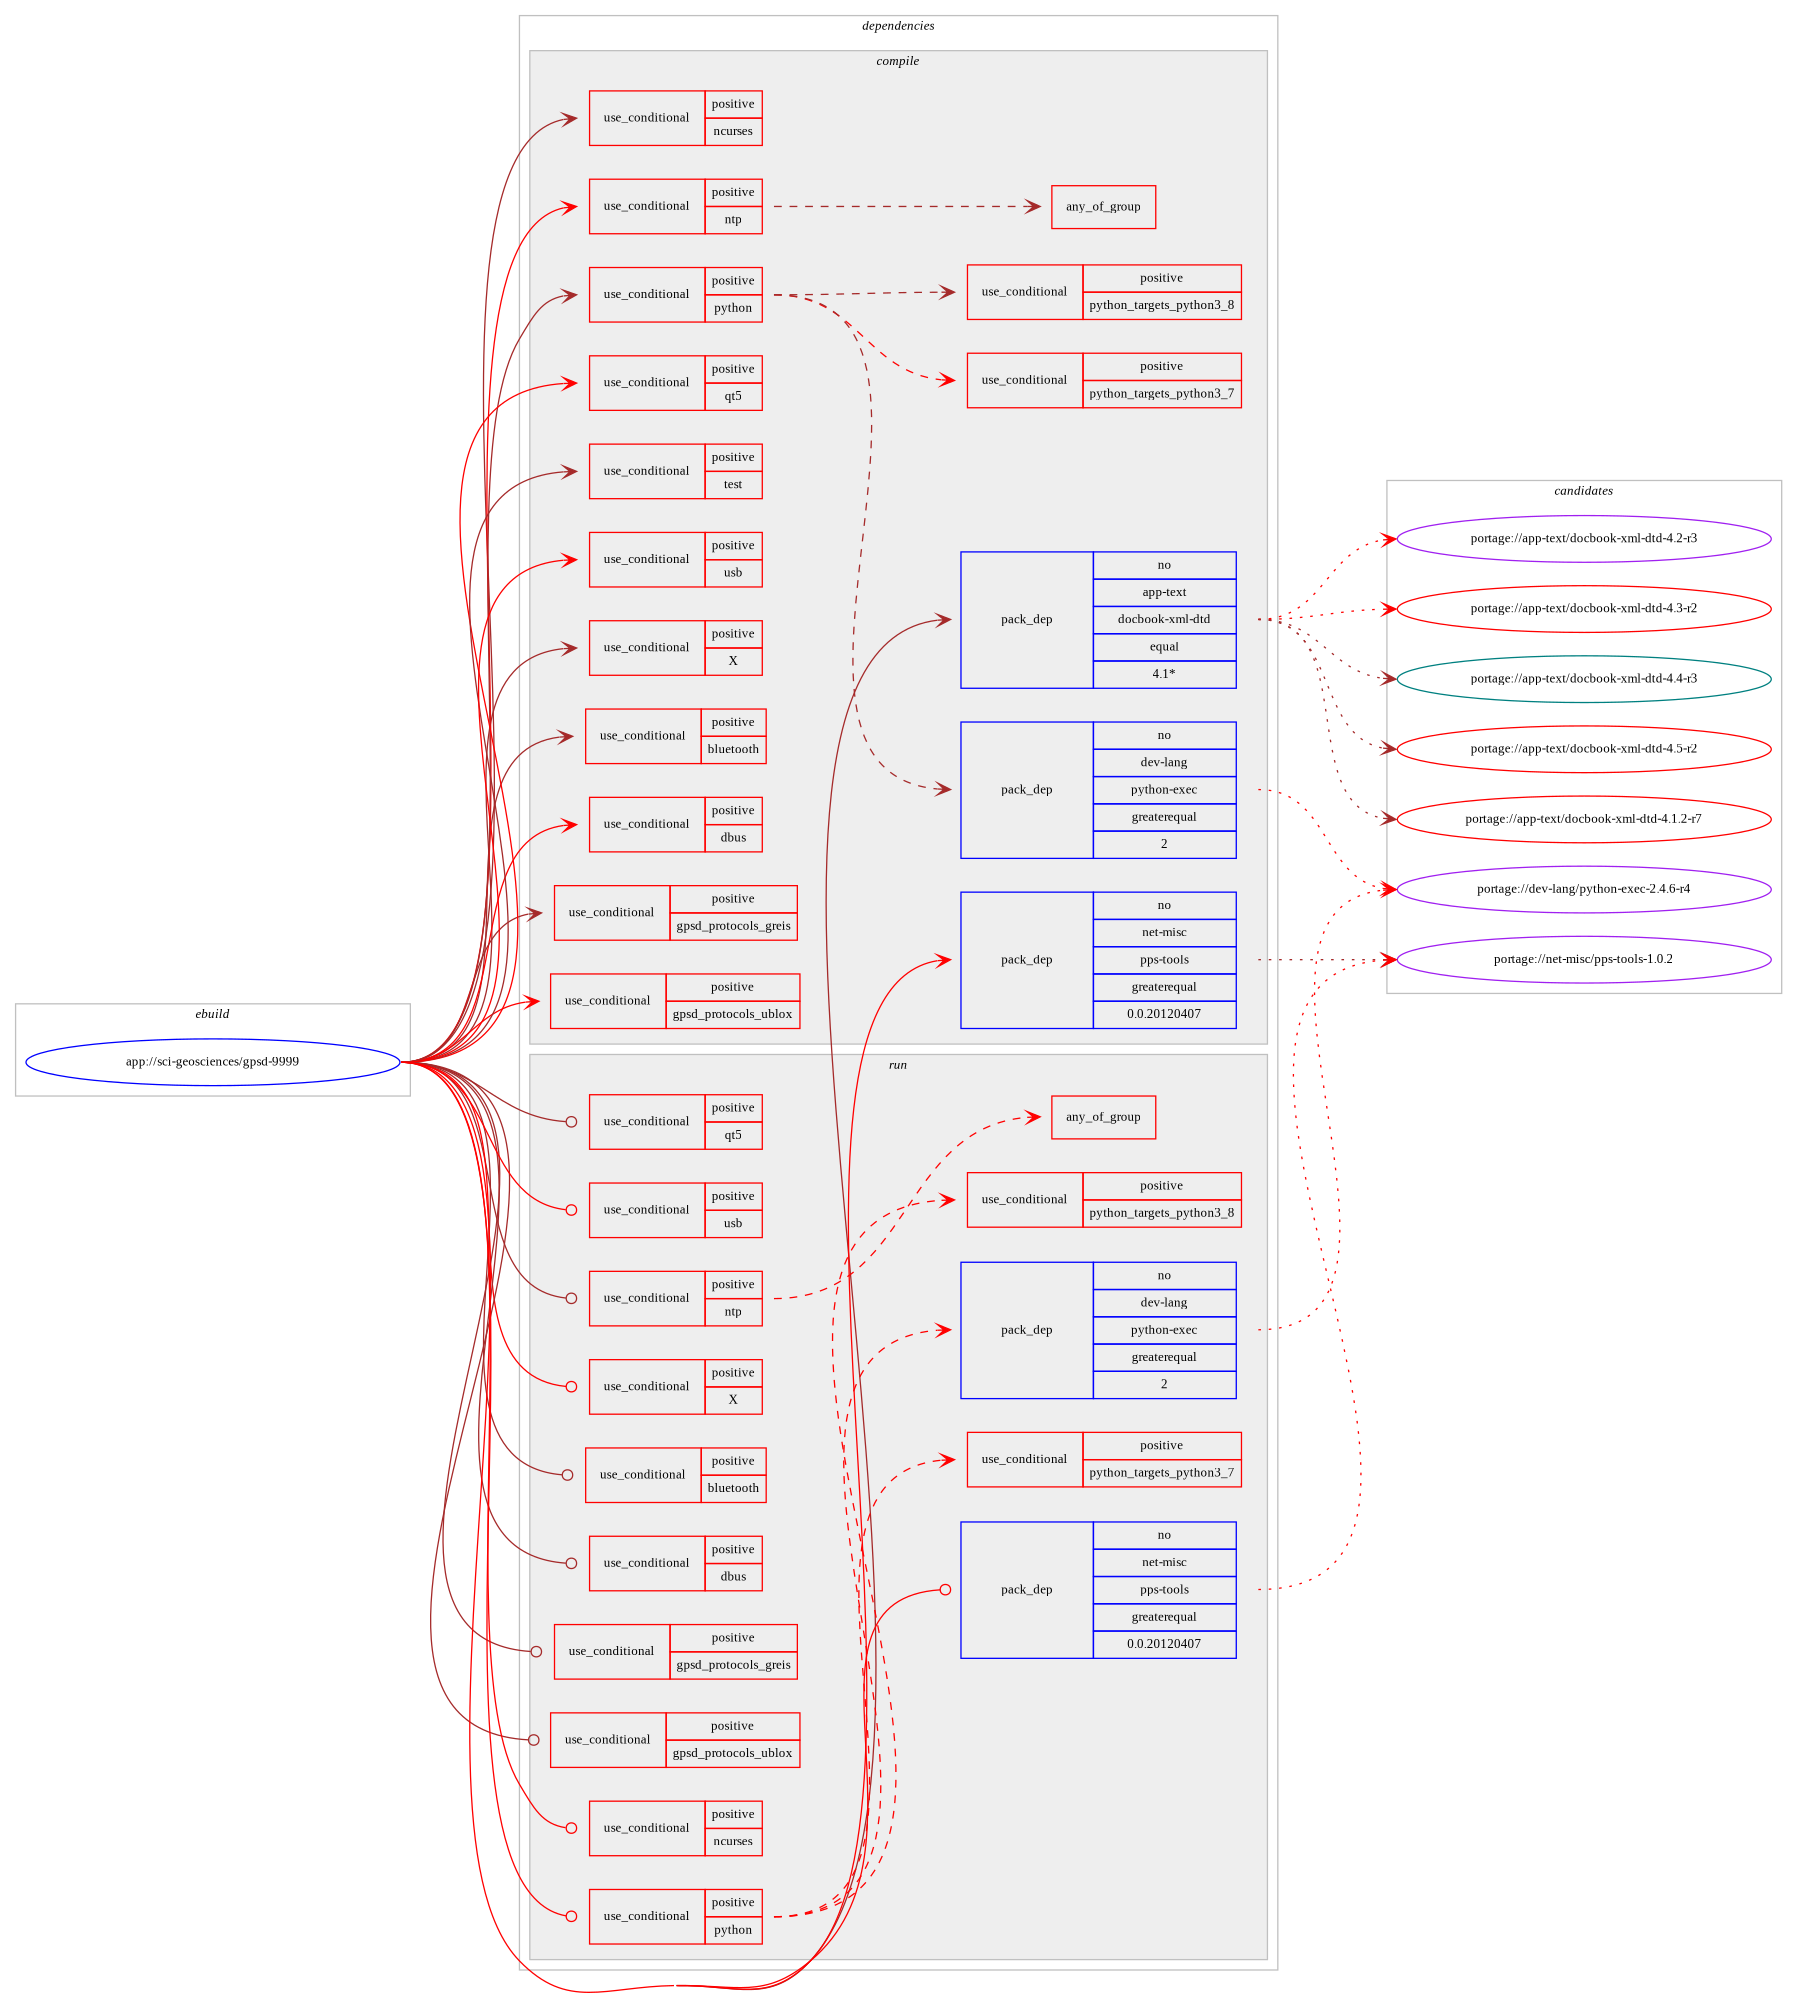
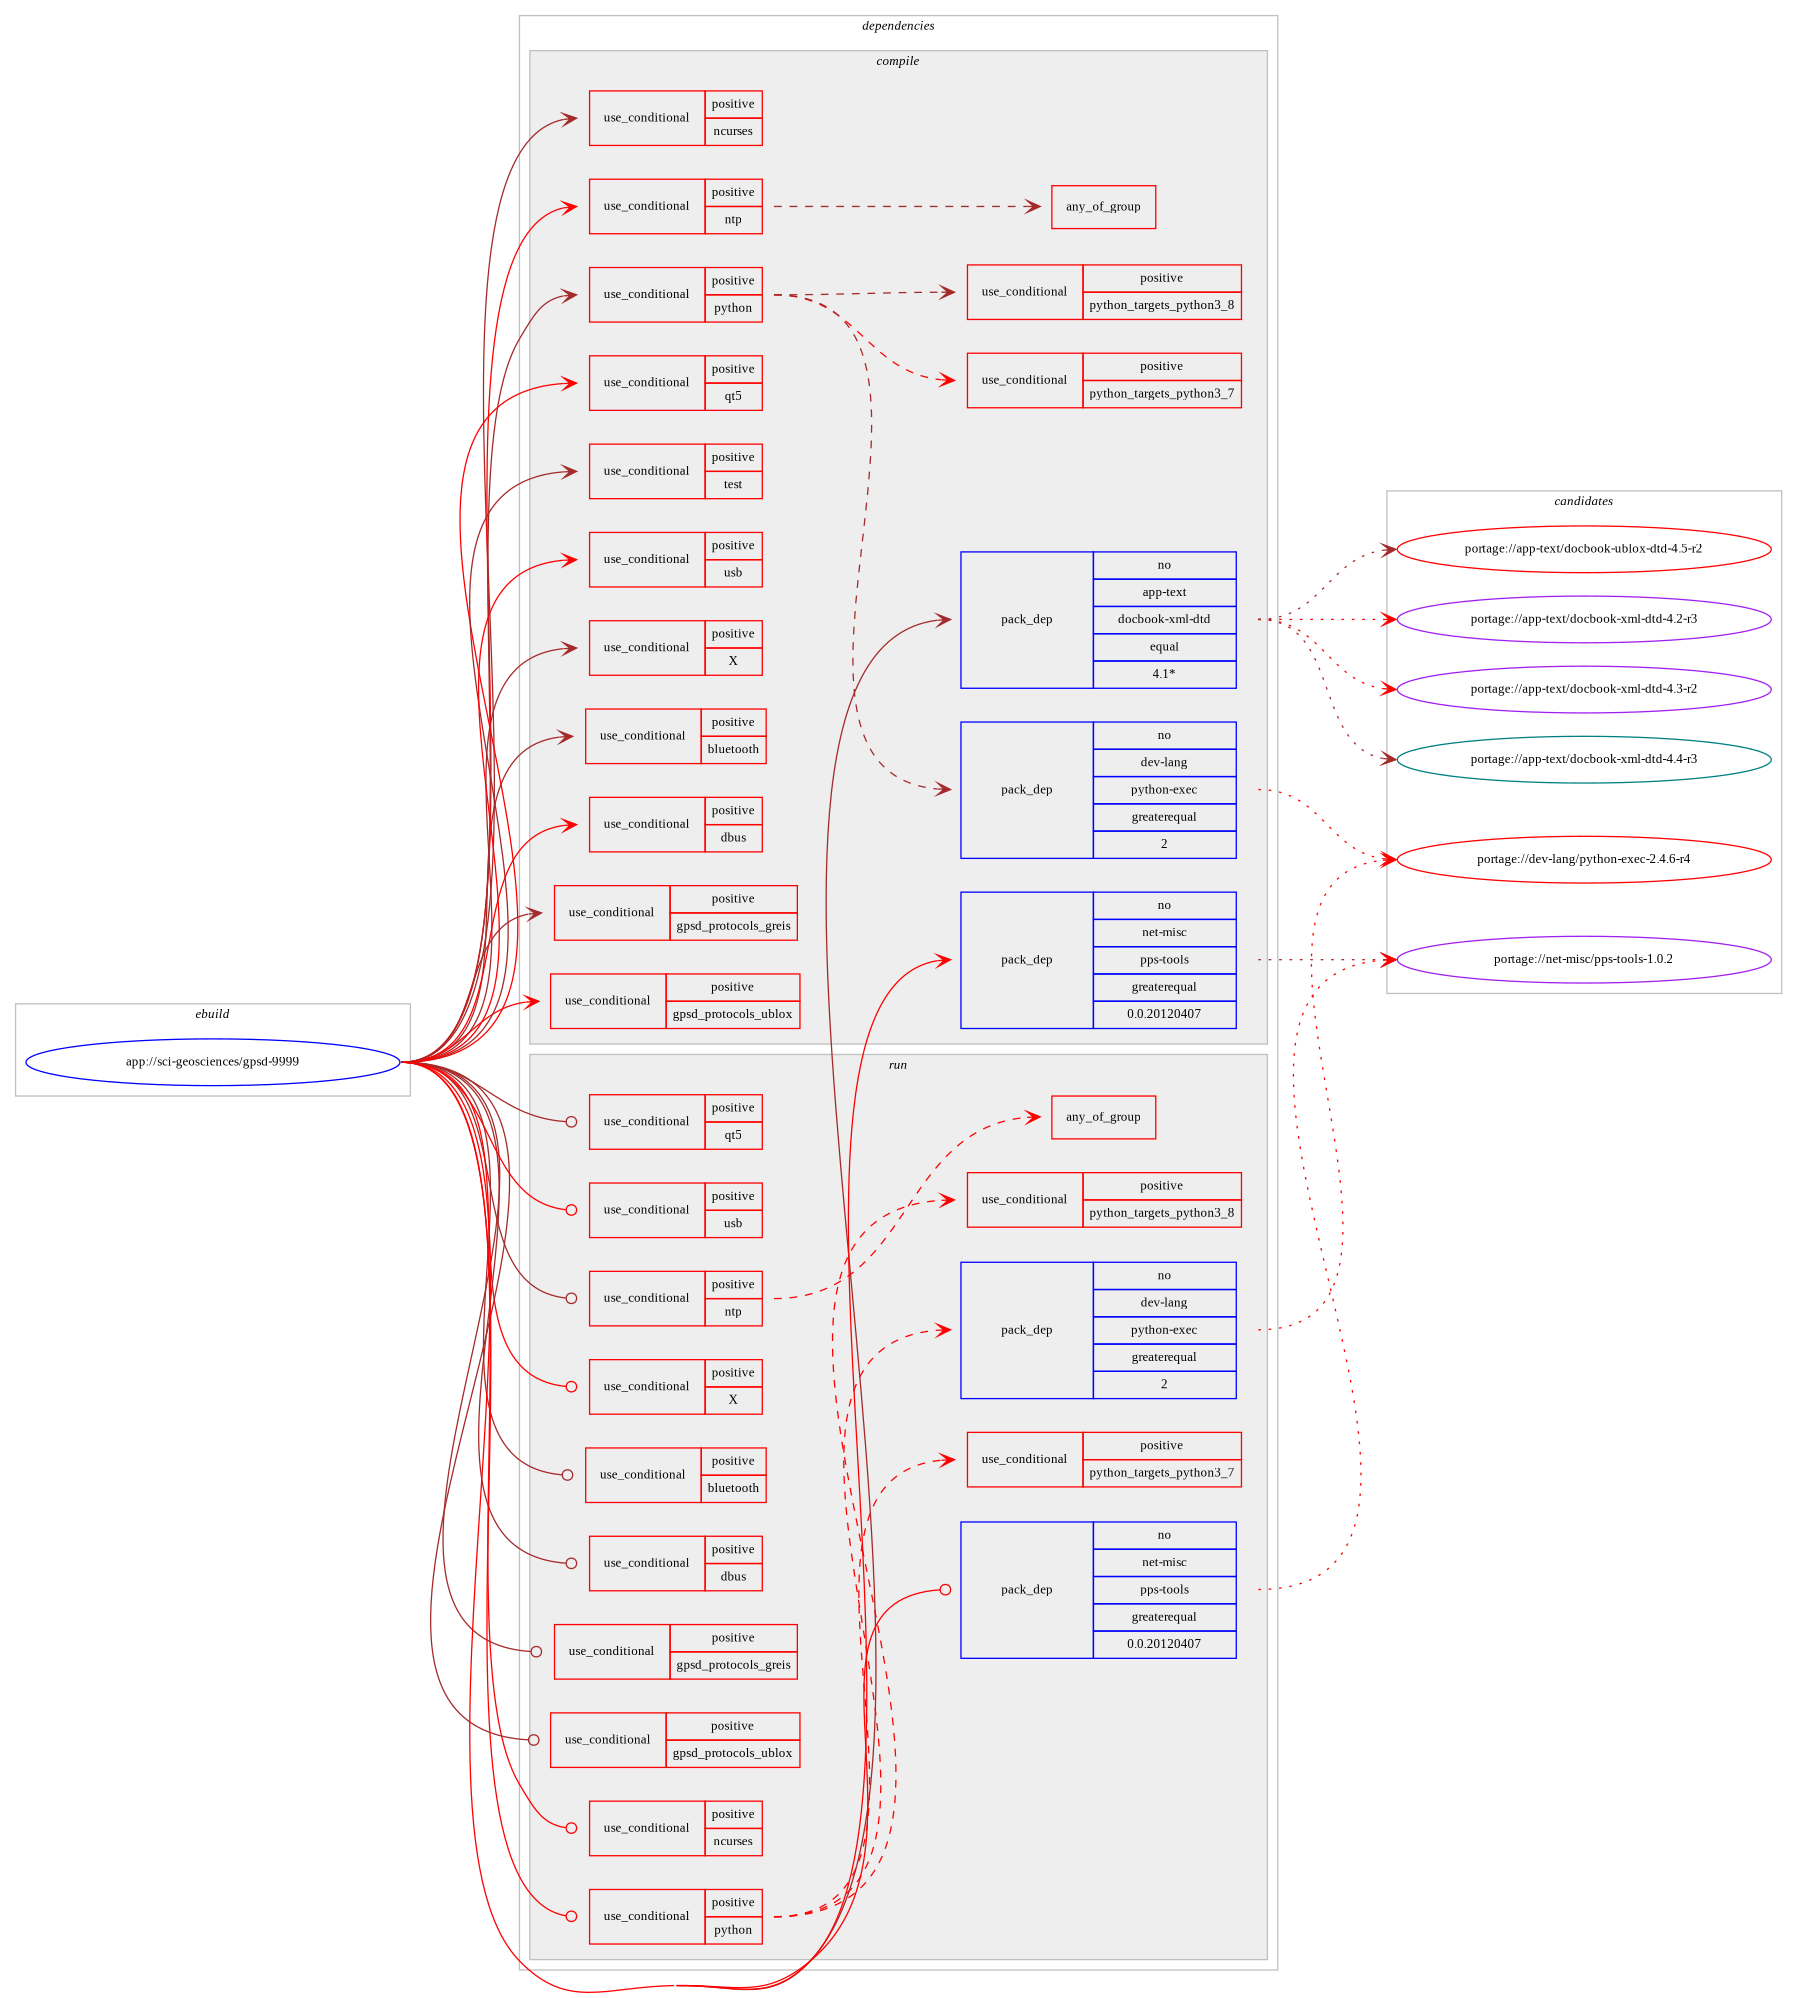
node "portage://app-text/docbook-xml-dtd-4.3-r2": color red -> purple
node "portage://app-text/docbook-xml-dtd-4.5-r2": label "portage://app-text/docbook-xml-dtd-4.5-r2" -> "portage://app-text/docbook-ublox-dtd-4.5-r2"
node "portage://app-text/docbook-xml-dtd-4.1.2-r7": removed
node "portage://dev-lang/python-exec-2.4.6-r4": color purple -> red
